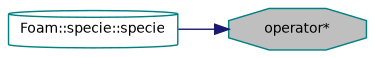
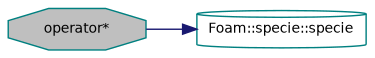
edge "Foam::specie::specie" -> "operator*": reversed
